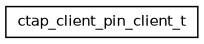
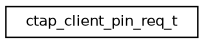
node "ctap_client_pin_client_t": label "ctap_client_pin_client_t" -> "ctap_client_pin_req_t"
